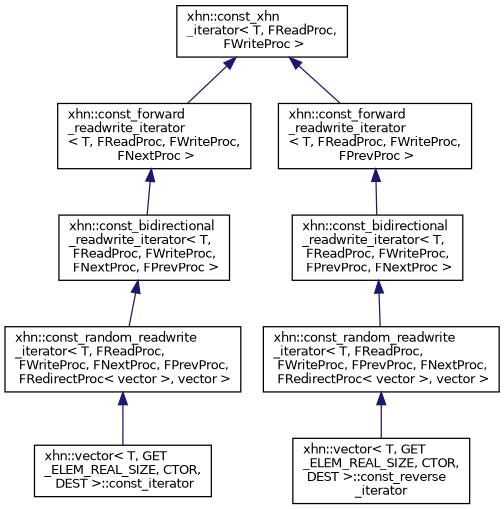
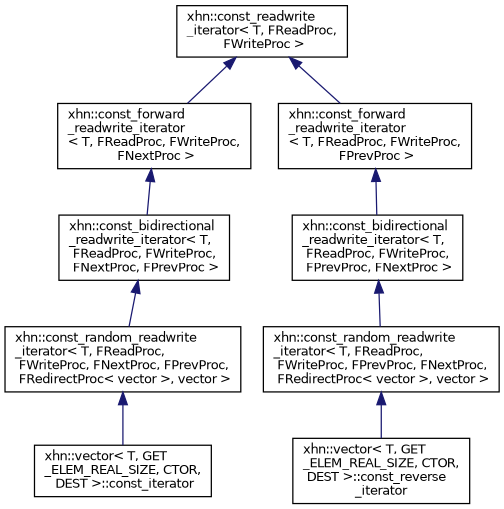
node "xhn::const_xhn _iterator< T, FReadProc, FWriteProc >": label "xhn::const_xhn _iterator< T, FReadProc, FWriteProc >" -> "xhn::const_readwrite _iterator< T, FReadProc, FWriteProc >"
